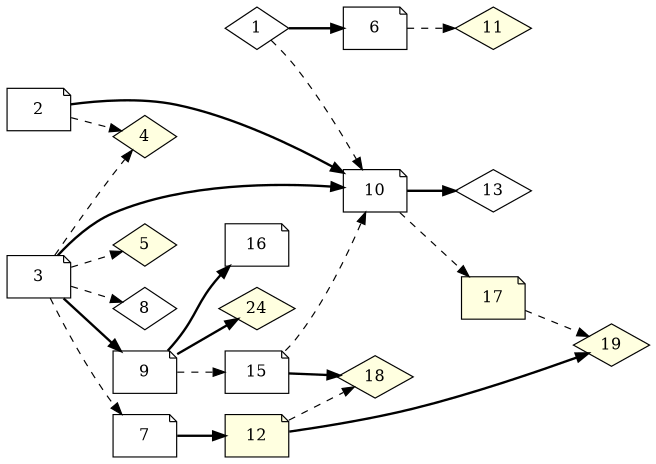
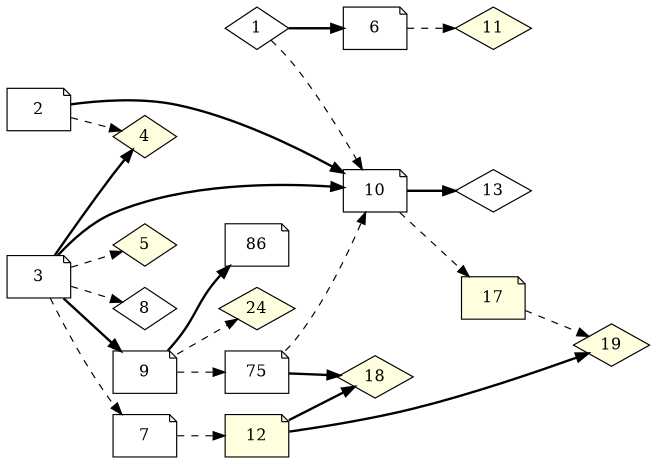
edge "3" -> "4": style dashed -> bold
node "16": label "16" -> "86"
edge "9" -> "24": style bold -> dashed
node "15": label "15" -> "75"
edge "12" -> "18": style dashed -> bold
edge "7" -> "12": style bold -> dashed
